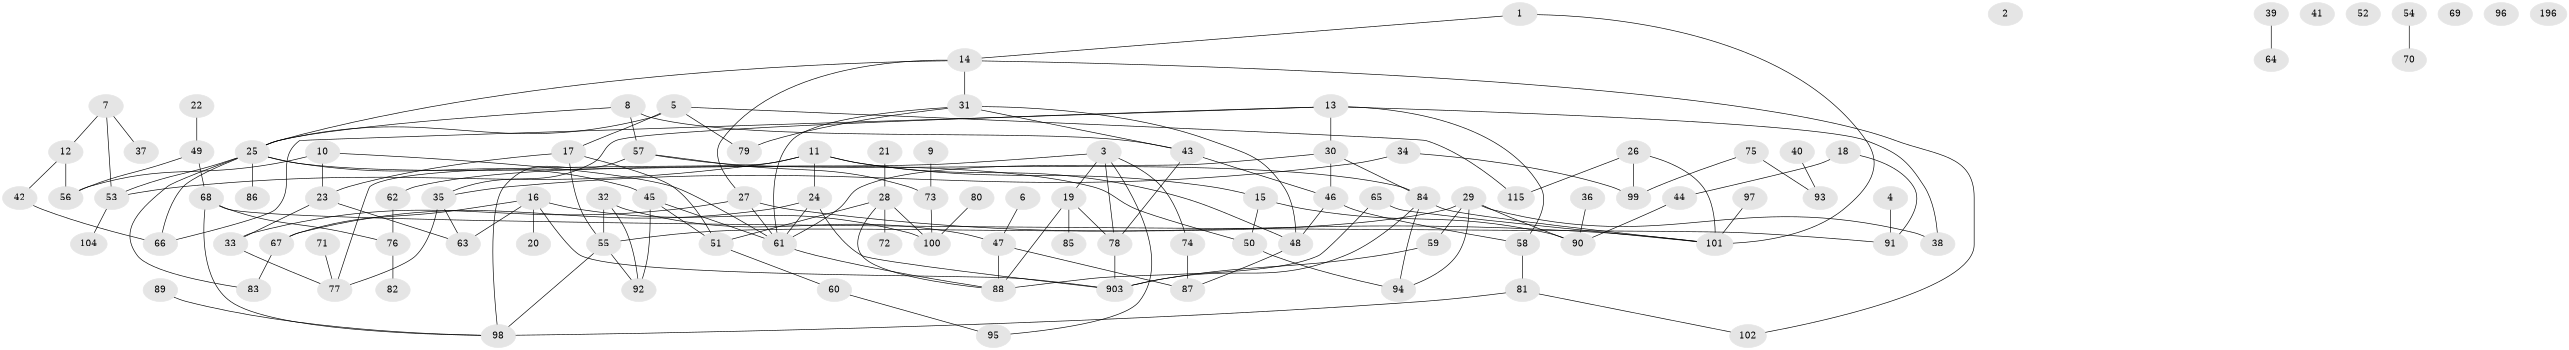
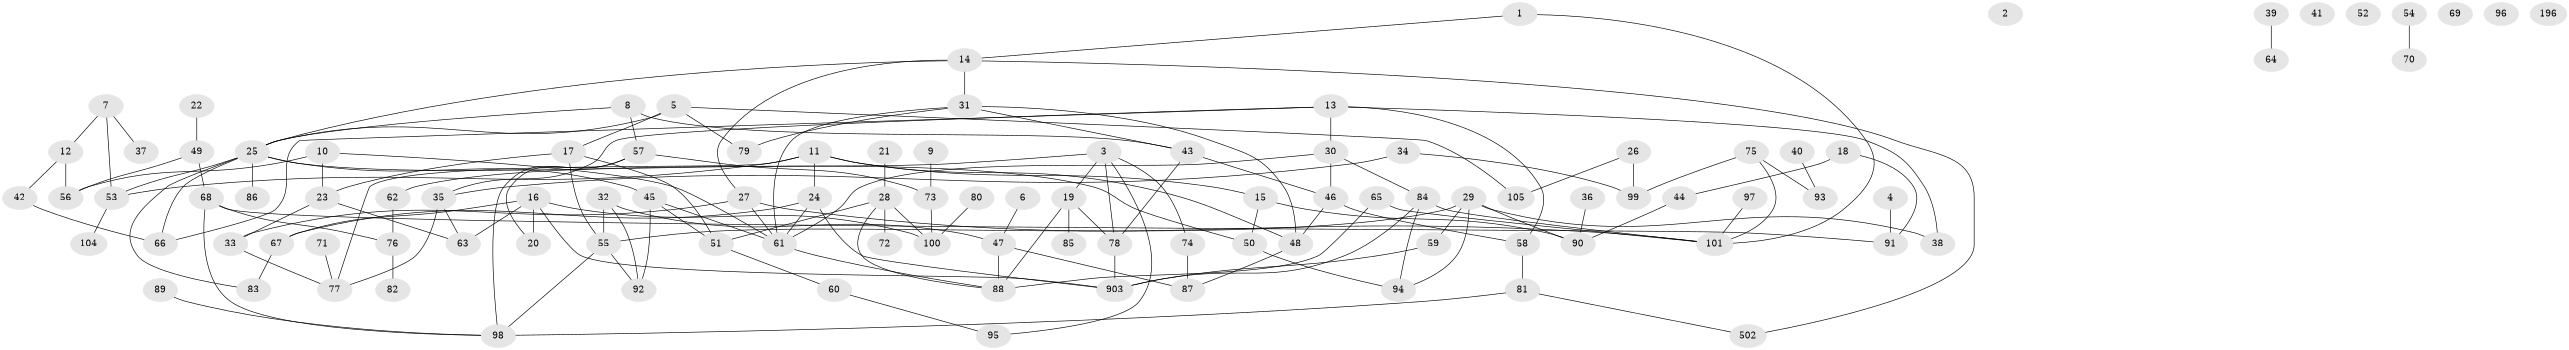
edge "57" -- "84": now "57" -- "20"
edge "26" -- "101": now "75" -- "101"
node "115": label "115" -> "105"
node "102": label "102" -> "502"
